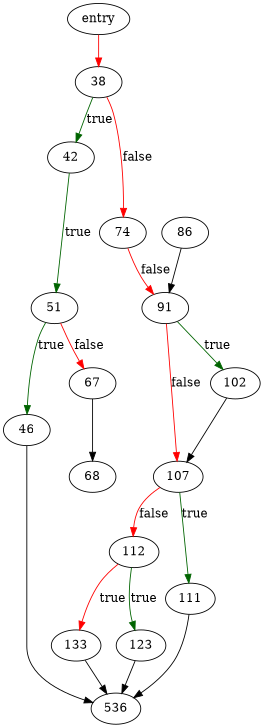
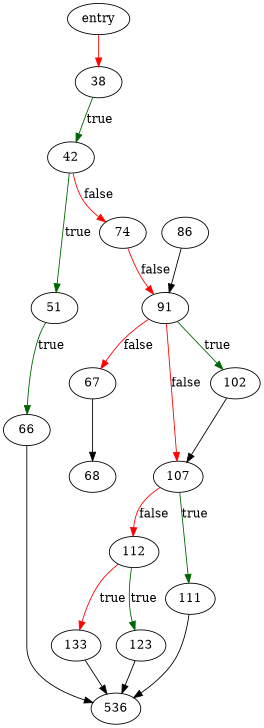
edge "38" -> "74": now "42" -> "74"
edge "51" -> "67": now "91" -> "67"
node "46": label "46" -> "66"
